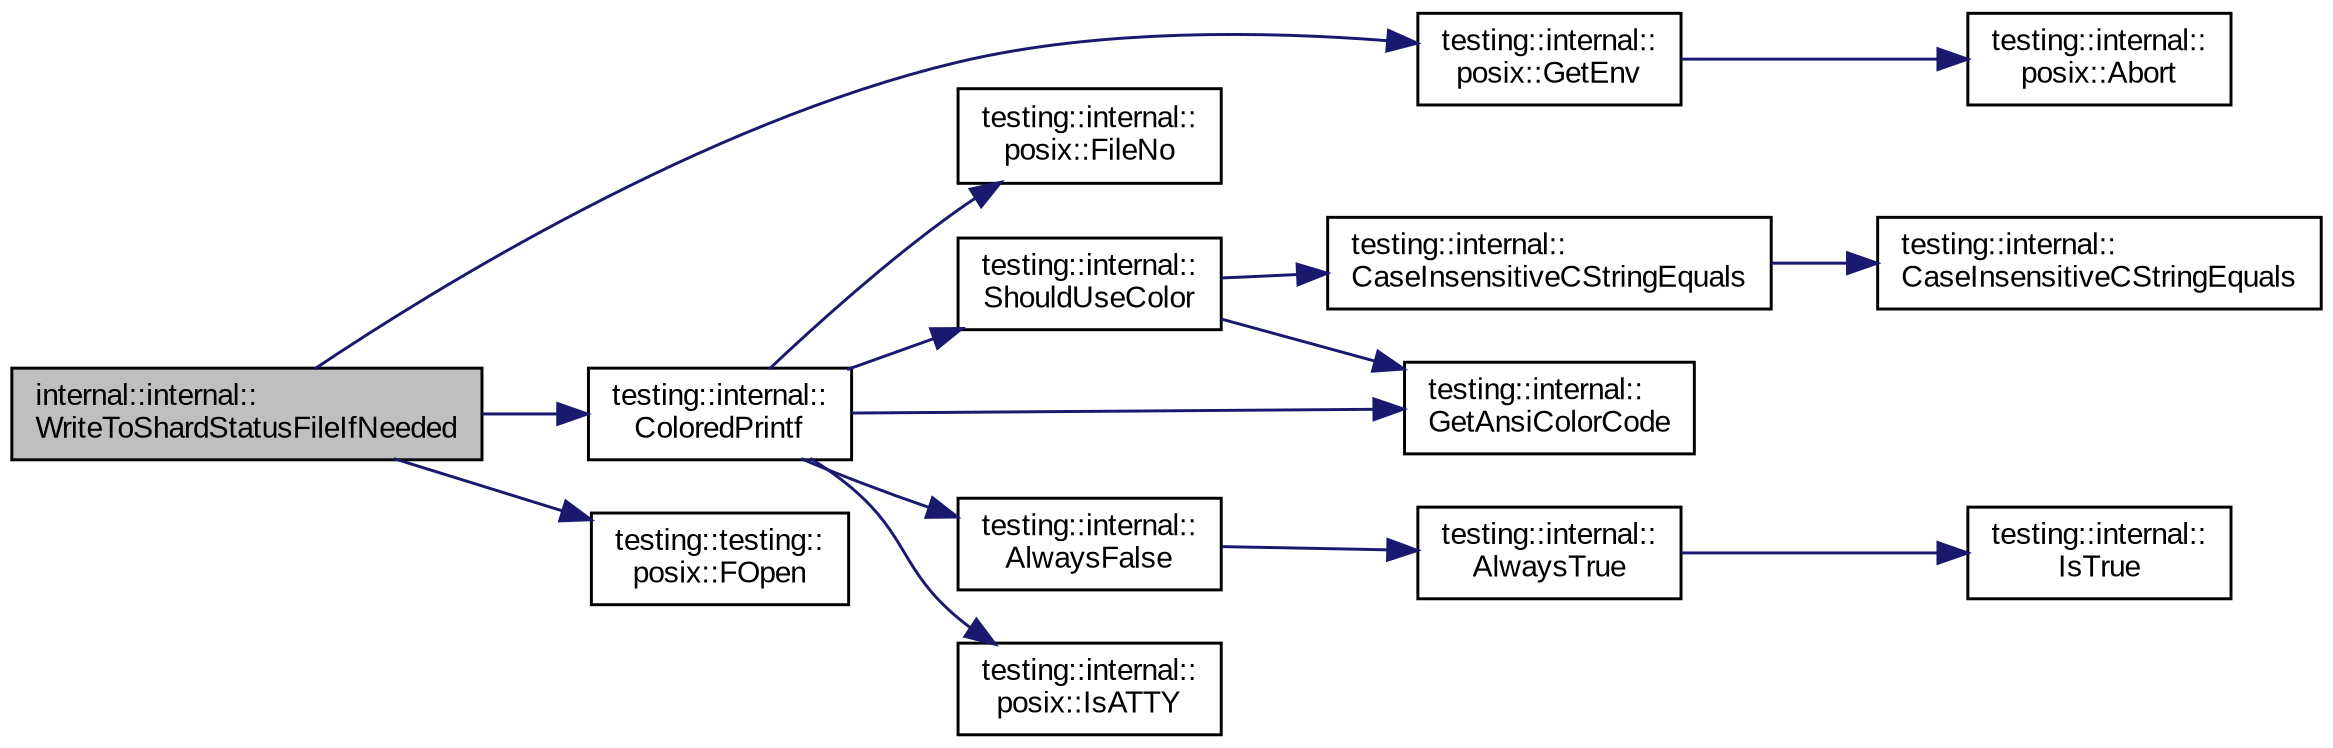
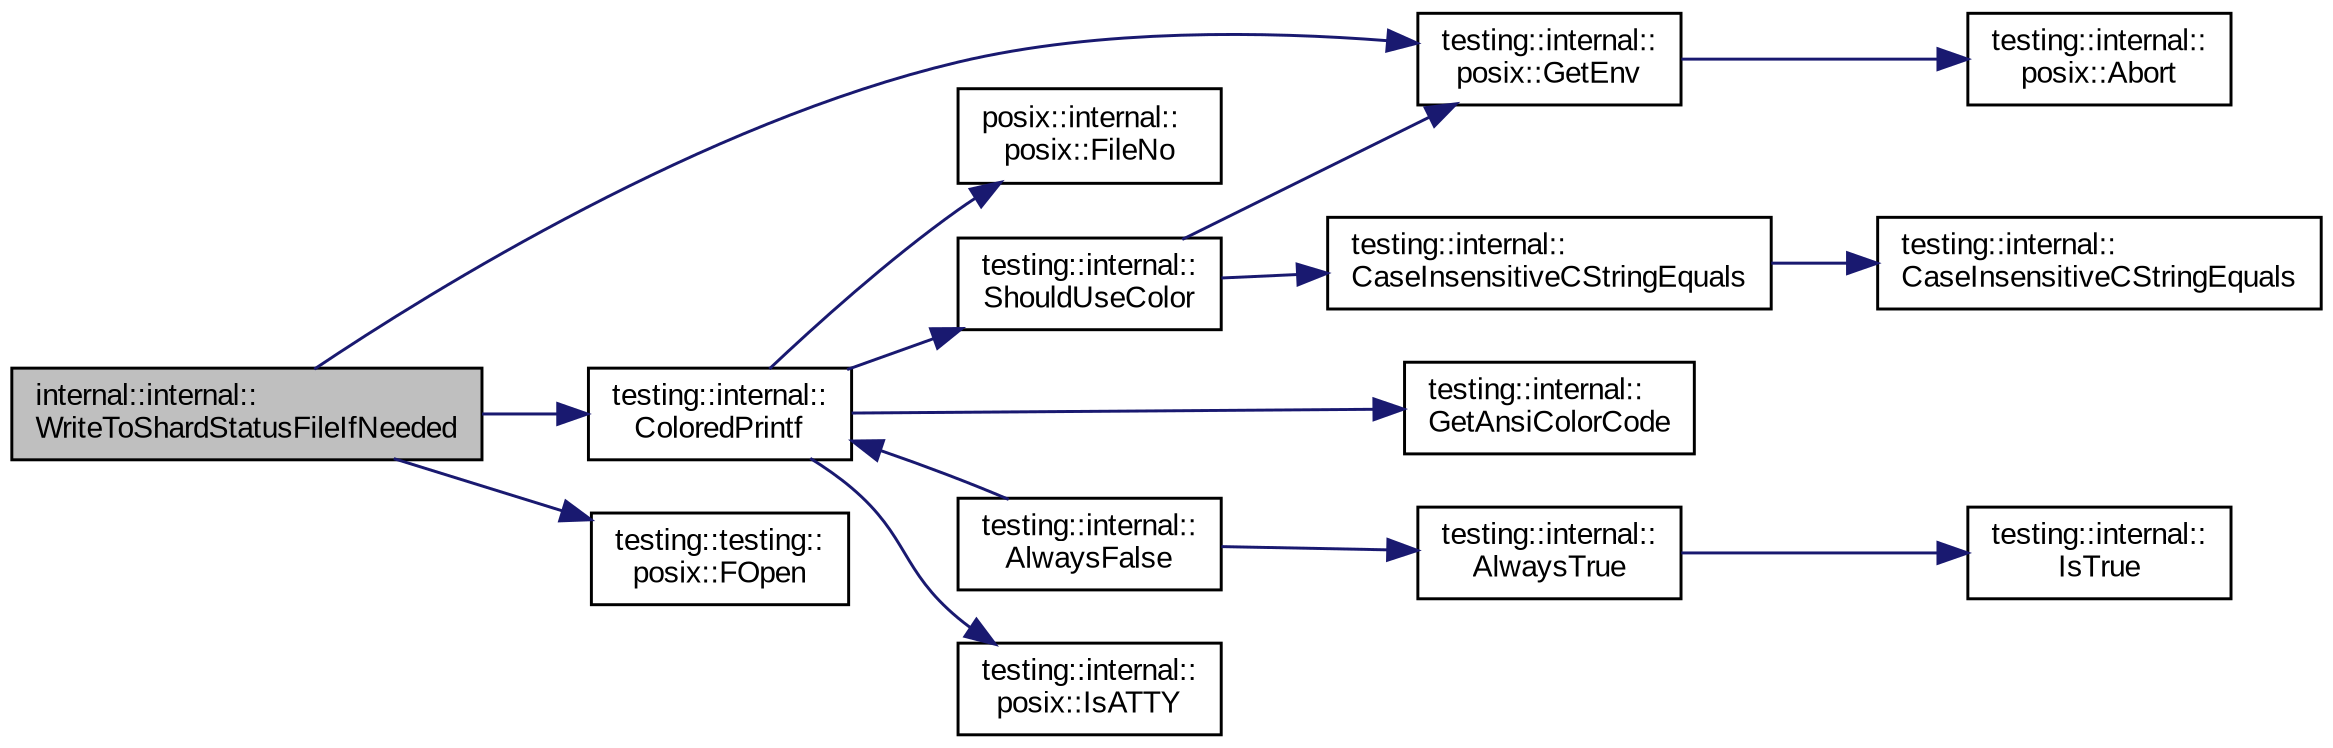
node "testing::internal:: posix::FileNo": label "testing::internal:: posix::FileNo" -> "posix::internal:: posix::FileNo"
edge "testing::internal:: ShouldUseColor" -> "testing::internal:: GetAnsiColorCode": now "testing::internal:: ShouldUseColor" -> "testing::internal:: posix::GetEnv"
edge "testing::internal:: ColoredPrintf" -> "testing::internal:: AlwaysFalse": reversed
